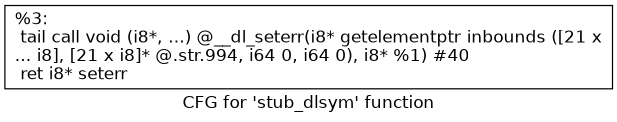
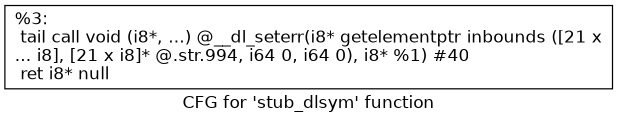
node "%3:": text "ret i8* seterr" -> "ret i8* null"
